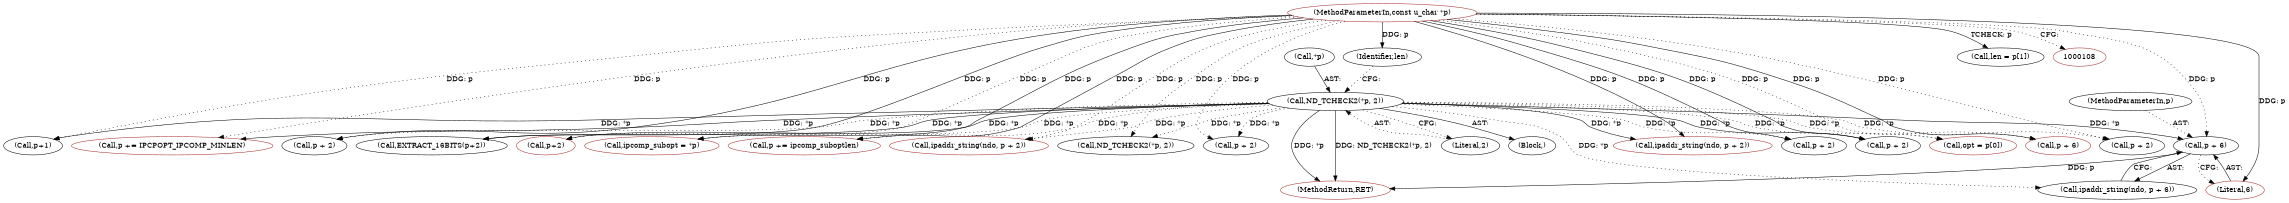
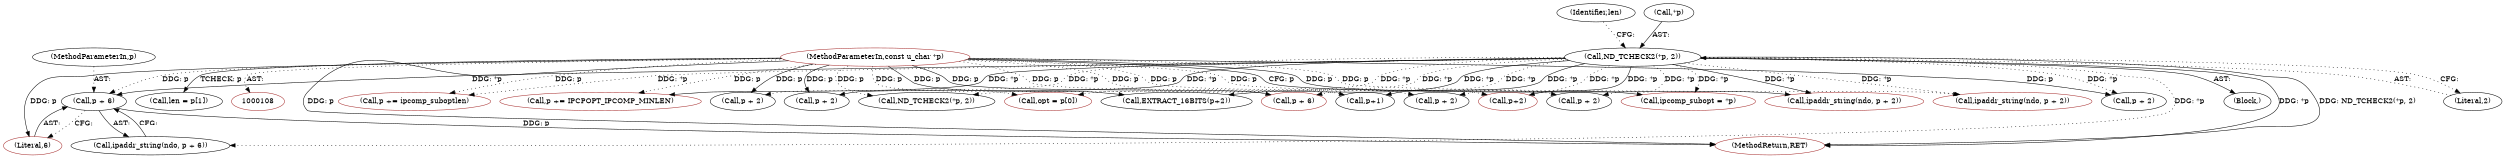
edge "(MethodParameterIn,const u_char *p)" -> "(Identifier,len)": now "(MethodParameterIn,const u_char *p)" -> "(MethodReturn,RET)"
edge "(MethodParameterIn,const u_char *p)" -> "1000108": label "CFG: " -> "AST: "
edge "(MethodParameterIn,const u_char *p)" -> "(Call,ipcomp_subopt = *p)": label "DDG: p" -> "CFG: p"
edge "(MethodParameterIn,const u_char *p)" -> "(Call,p += ipcomp_suboptlen)": style solid -> dotted
